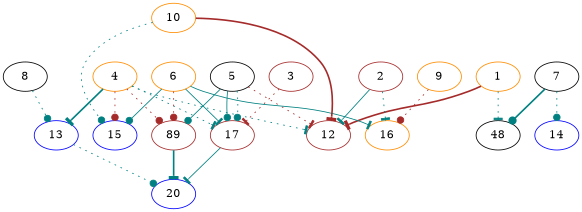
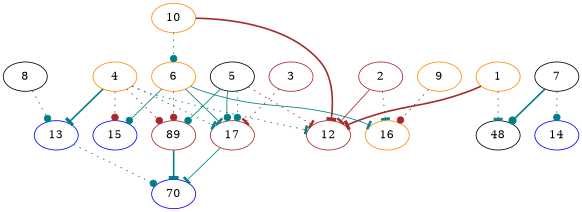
edge "10" -> "15": now "10" -> "6"
edge "2" -> "12": color teal -> brown
node "20": label "20" -> "70"
